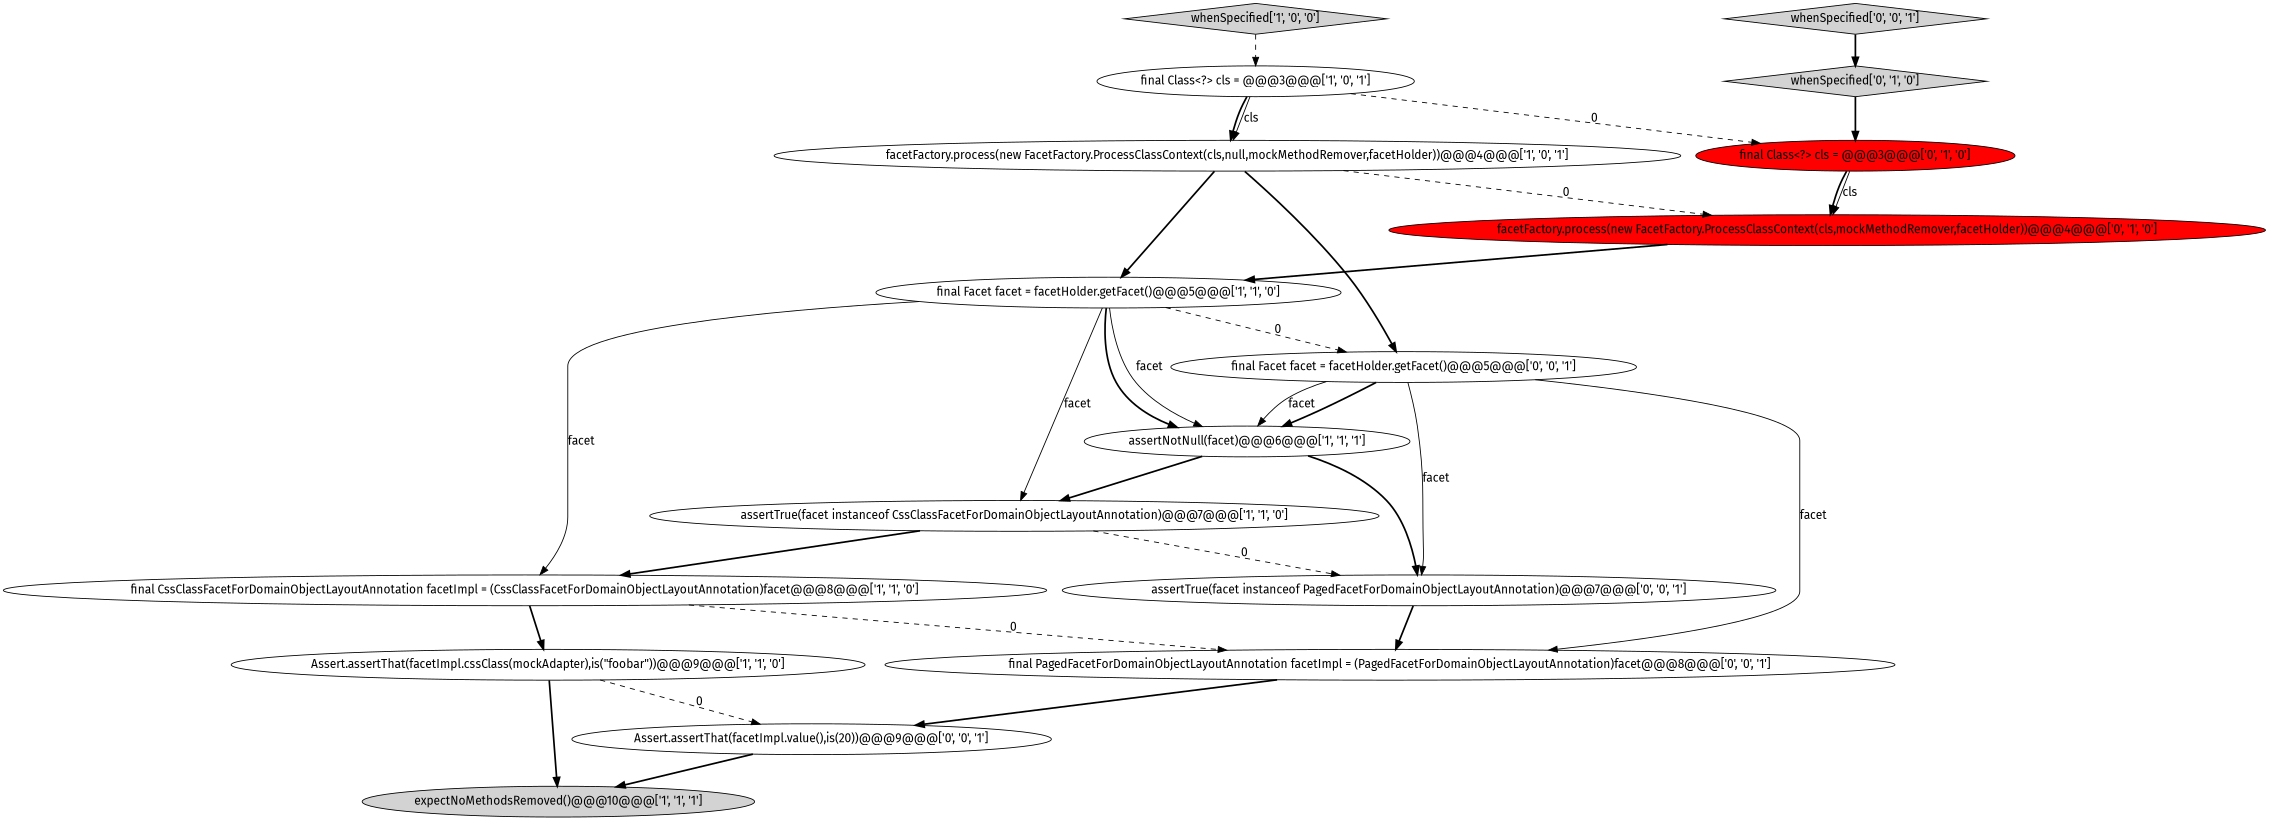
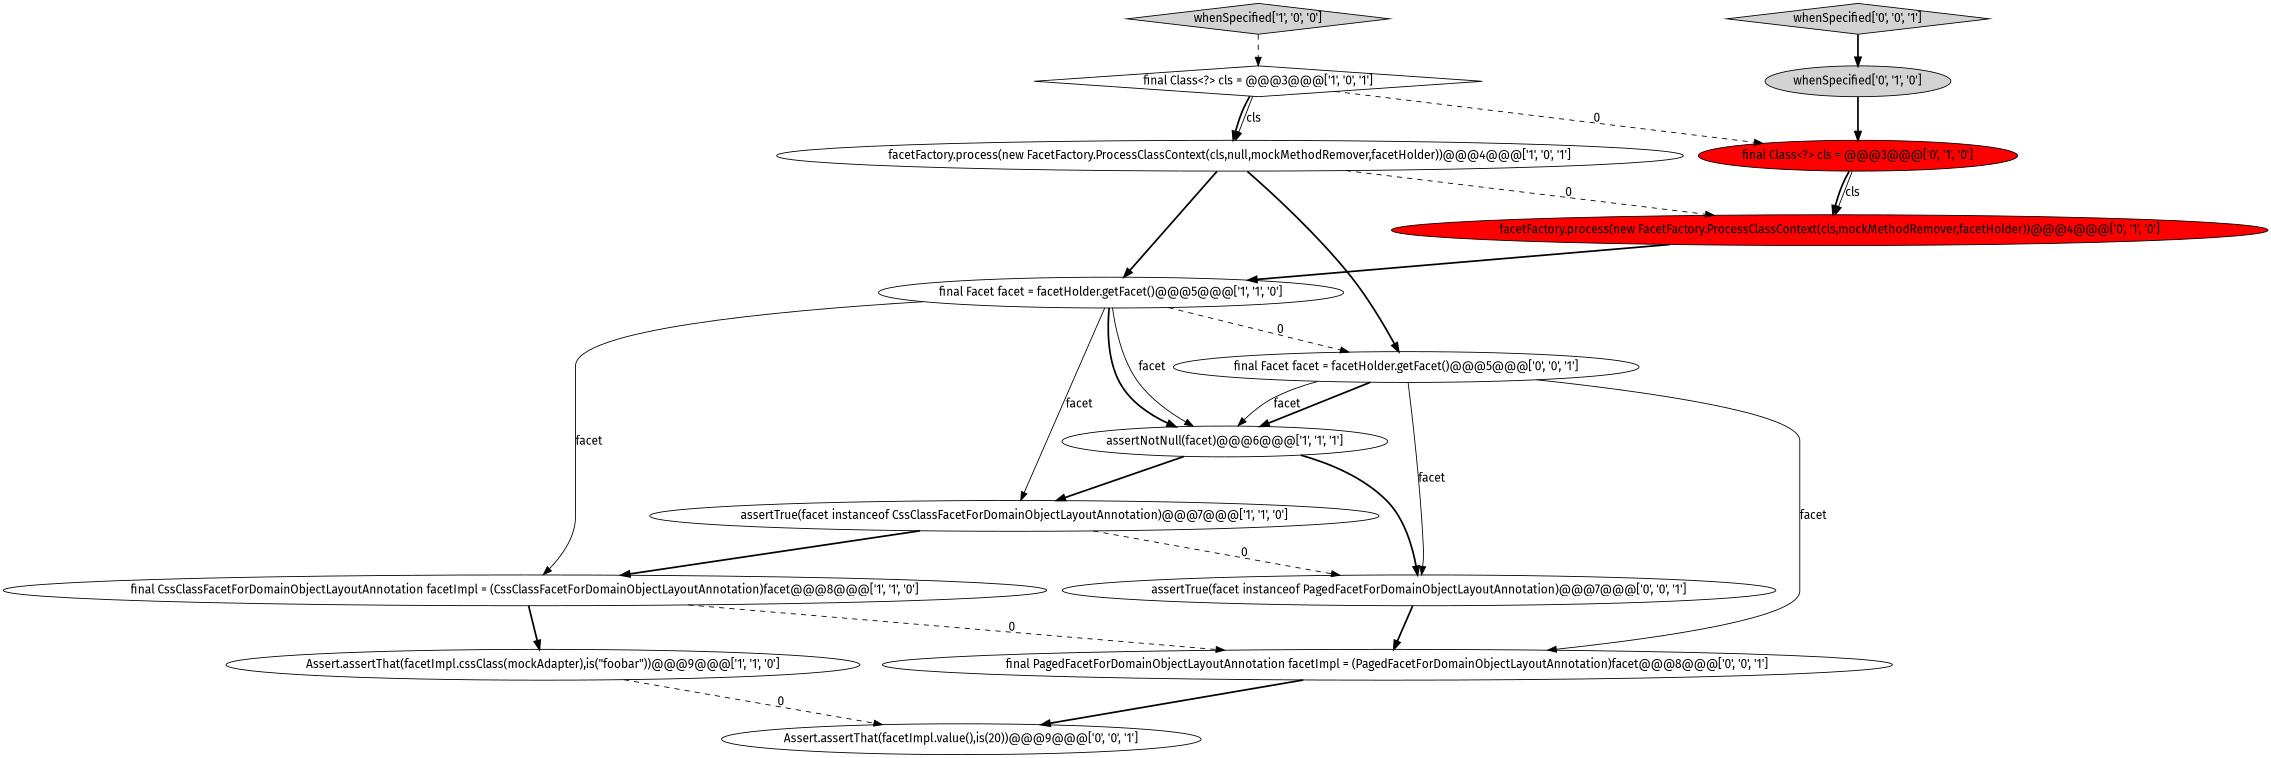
node "final Class<?> cls = @@@3@@@['1', '0', '1']": shape ellipse -> diamond
node "whenSpecified['0', '1', '0']": shape diamond -> ellipse
node "expectNoMethodsRemoved()@@@10@@@['1', '1', '1']": removed
